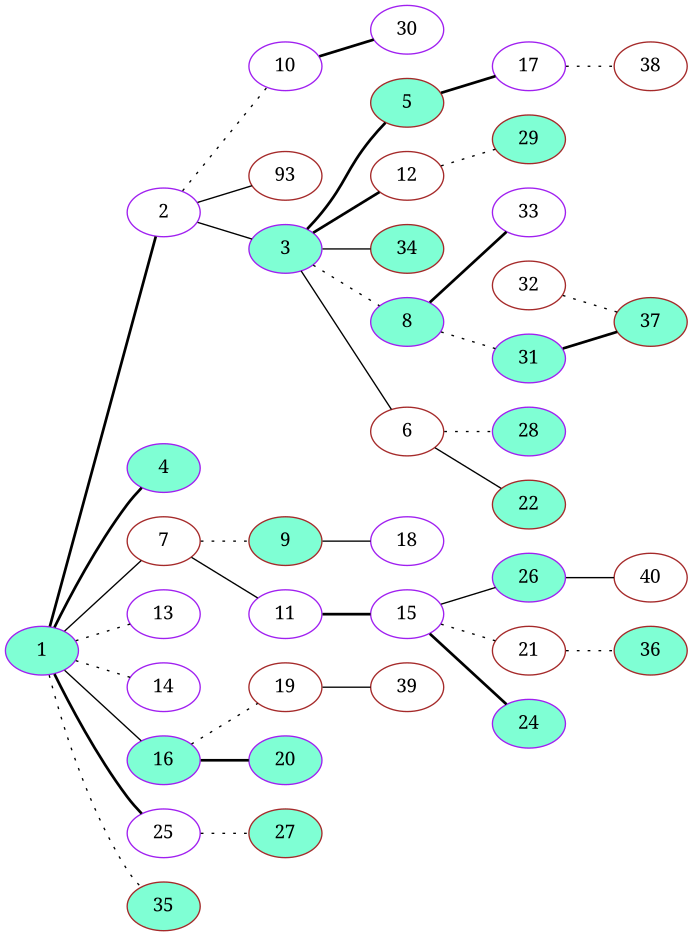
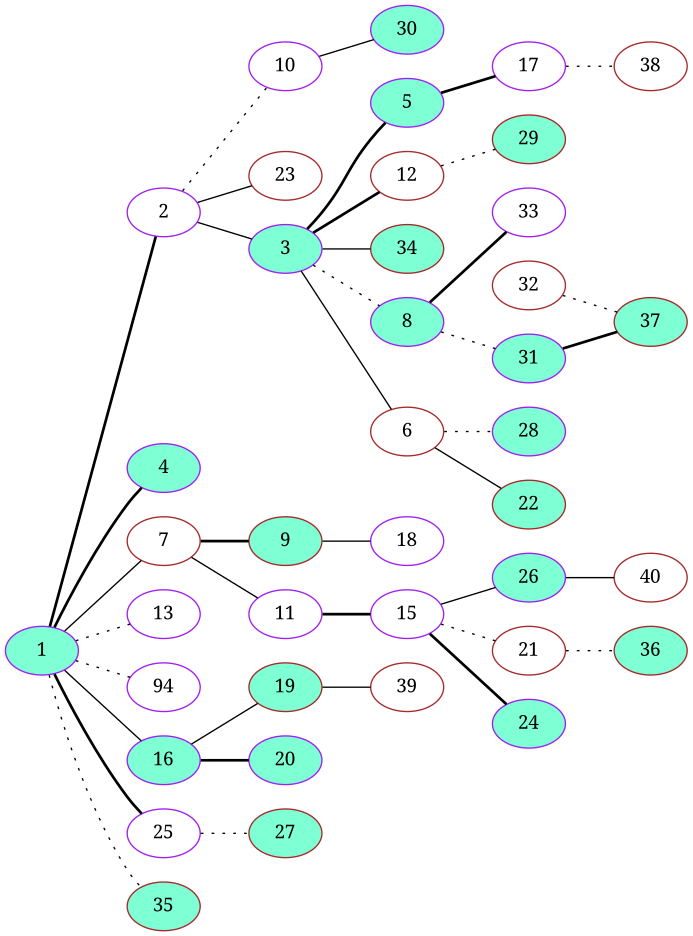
node "30": fillcolor white -> aquamarine
edge "30" -- "10": style bold -> solid
node "5": color brown -> purple
node "93": label "93" -> "23"
edge "7" -- "9": style dotted -> bold
node "14": label "14" -> "94"
node "19": fillcolor white -> aquamarine
edge "19" -- "16": style dotted -> solid
